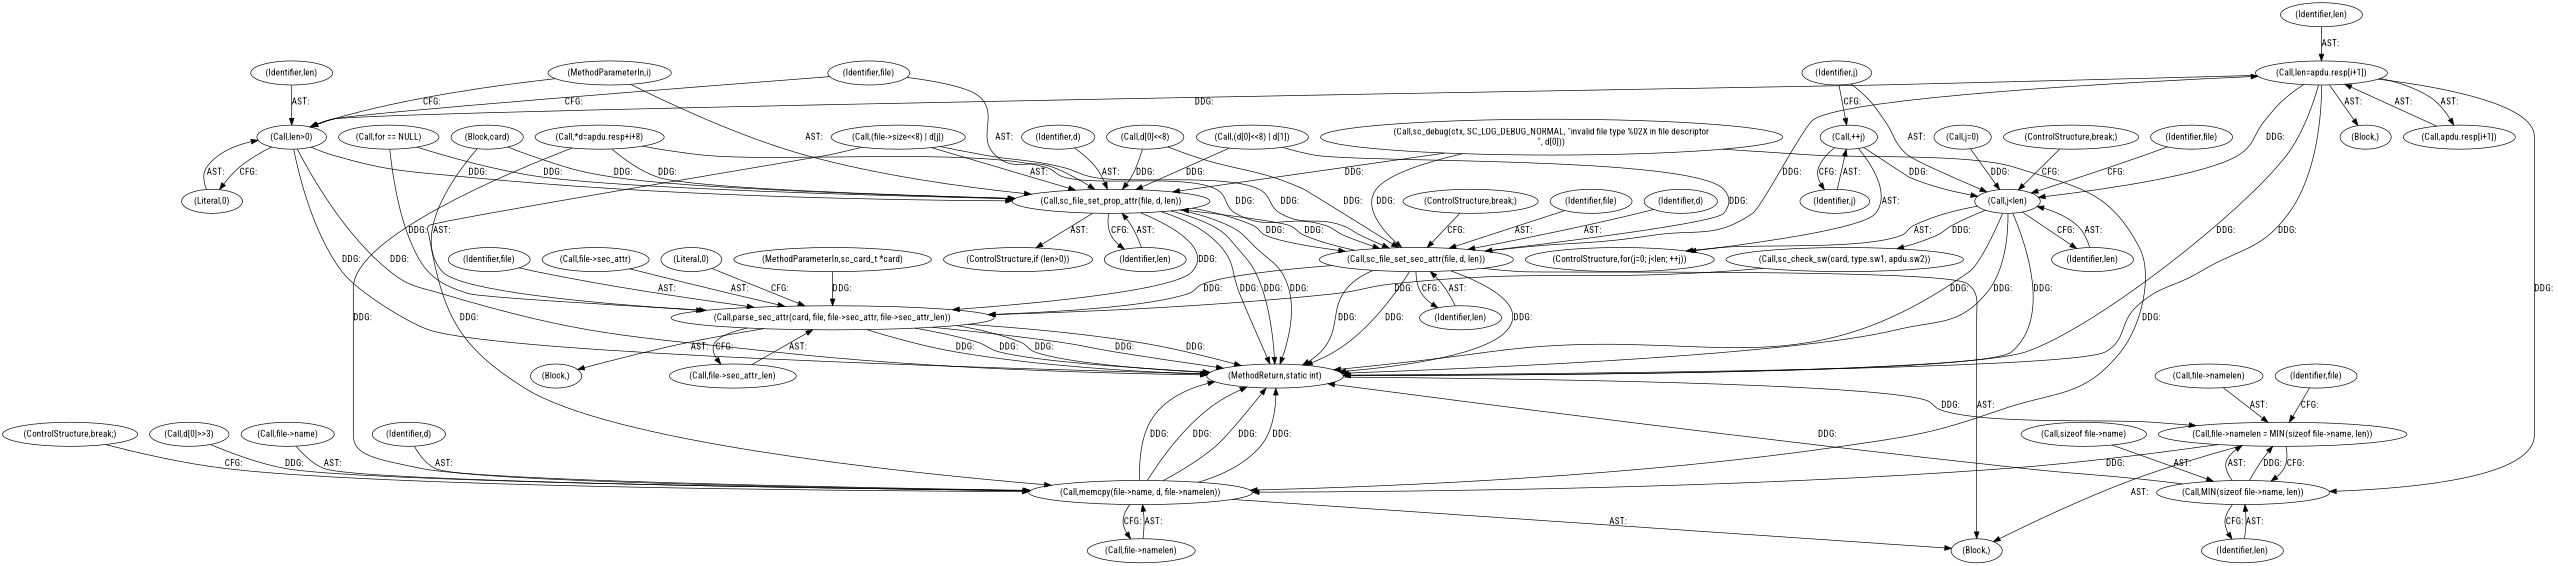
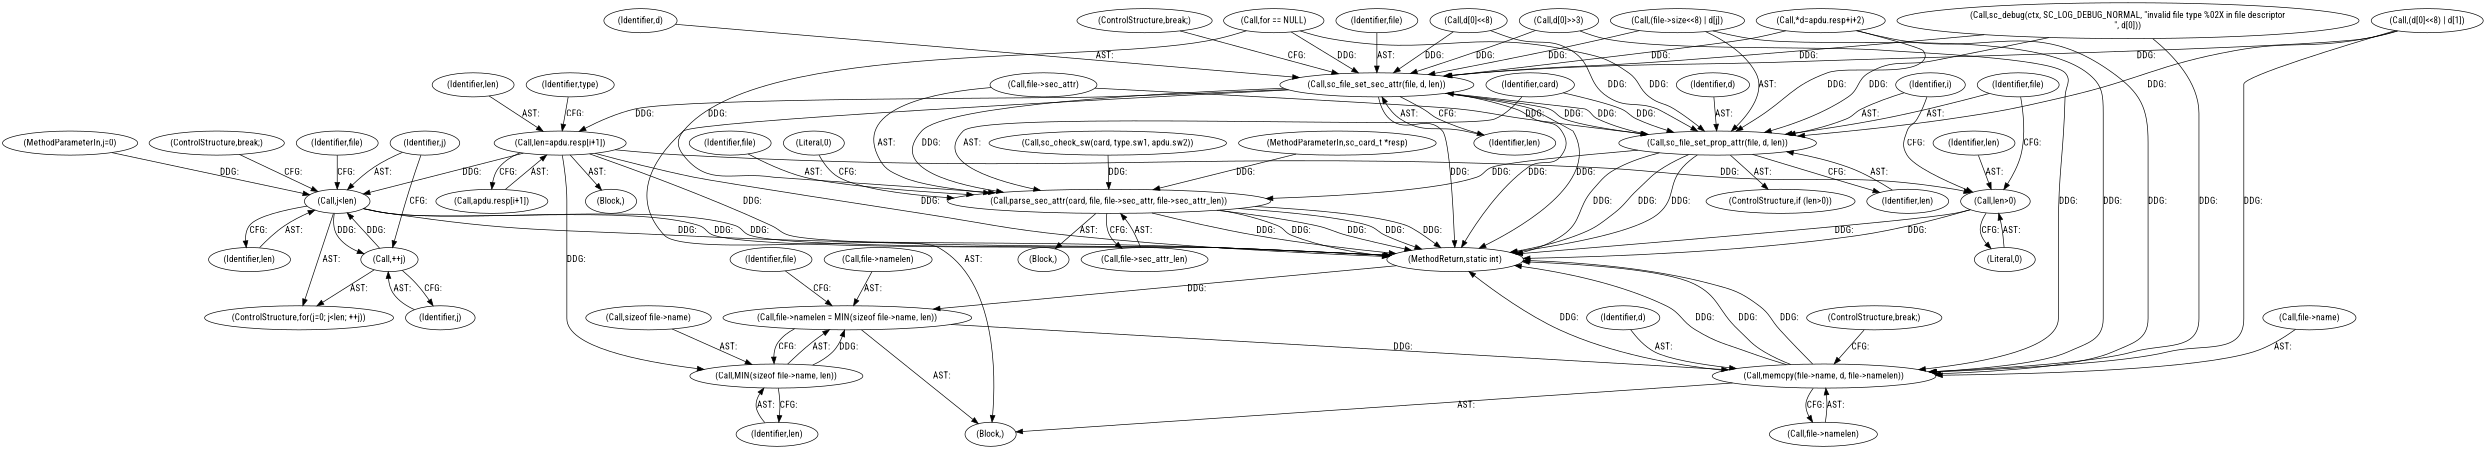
edge "(Call,for == NULL)" -> "(Call,sc_file_set_sec_attr(file, d, len))": added, label "DDG:"
edge "(Call,d[0]>>3)" -> "(Call,sc_file_set_sec_attr(file, d, len))": added, label "DDG:"
node "(MethodParameterIn,i)": label "(MethodParameterIn,i)" -> "(Identifier,i)"
node "(Identifier,type)": added
edge "(Call,len=apdu.resp[i+1])" -> "(Call,apdu.resp[i+1])": label "AST: " -> "CFG: "
node "(Block,card)": label "(Block,card)" -> "(Identifier,card)"
node "(Call,*d=apdu.resp+i+8)": label "(Call,*d=apdu.resp+i+8)" -> "(Call,*d=apdu.resp+i+2)"
node "(Call,j=0)": label "(Call,j=0)" -> "(MethodParameterIn,j=0)"
edge "(Call,len>0)" -> "(Call,sc_file_set_prop_attr(file, d, len))": now "(Call,file->sec_attr)" -> "(Call,sc_file_set_prop_attr(file, d, len))"
edge "(Call,j<len)" -> "(Call,sc_check_sw(card, type.sw1, apdu.sw2))": now "(Call,j<len)" -> "(Call,++j)"
node "(MethodParameterIn,sc_card_t *card)": label "(MethodParameterIn,sc_card_t *card)" -> "(MethodParameterIn,sc_card_t *resp)"
edge "(Call,(d[0]<<8) | d[1])" -> "(Call,memcpy(file->name, d, file->namelen))": added, label "DDG:"
edge "(Call,MIN(sizeof file->name, len))" -> "(MethodReturn,static int)": removed, label "DDG:"
